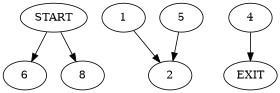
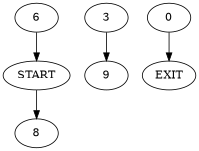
node "1": label "1" -> "3"
node "5": removed
node "4": label "4" -> "0"
edge "START" -> "6": reversed
node "2": label "2" -> "9"
